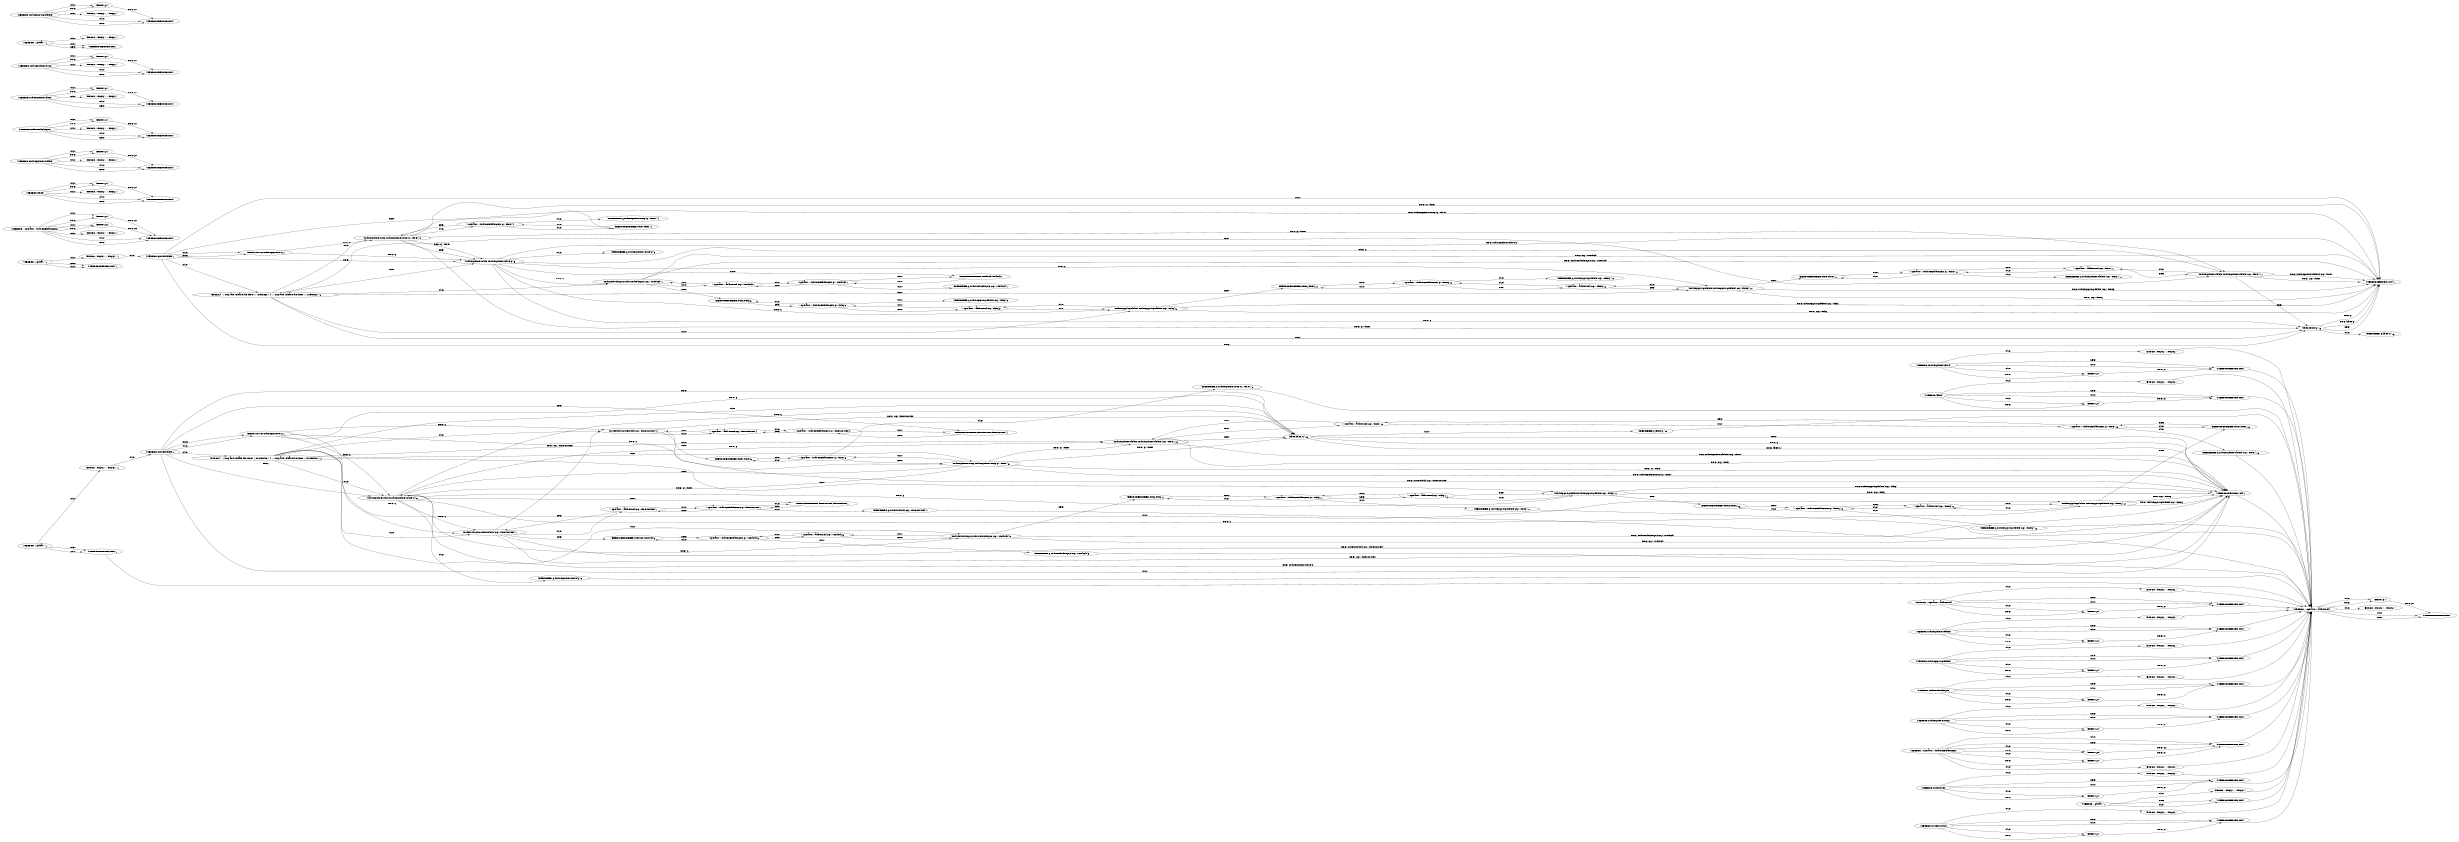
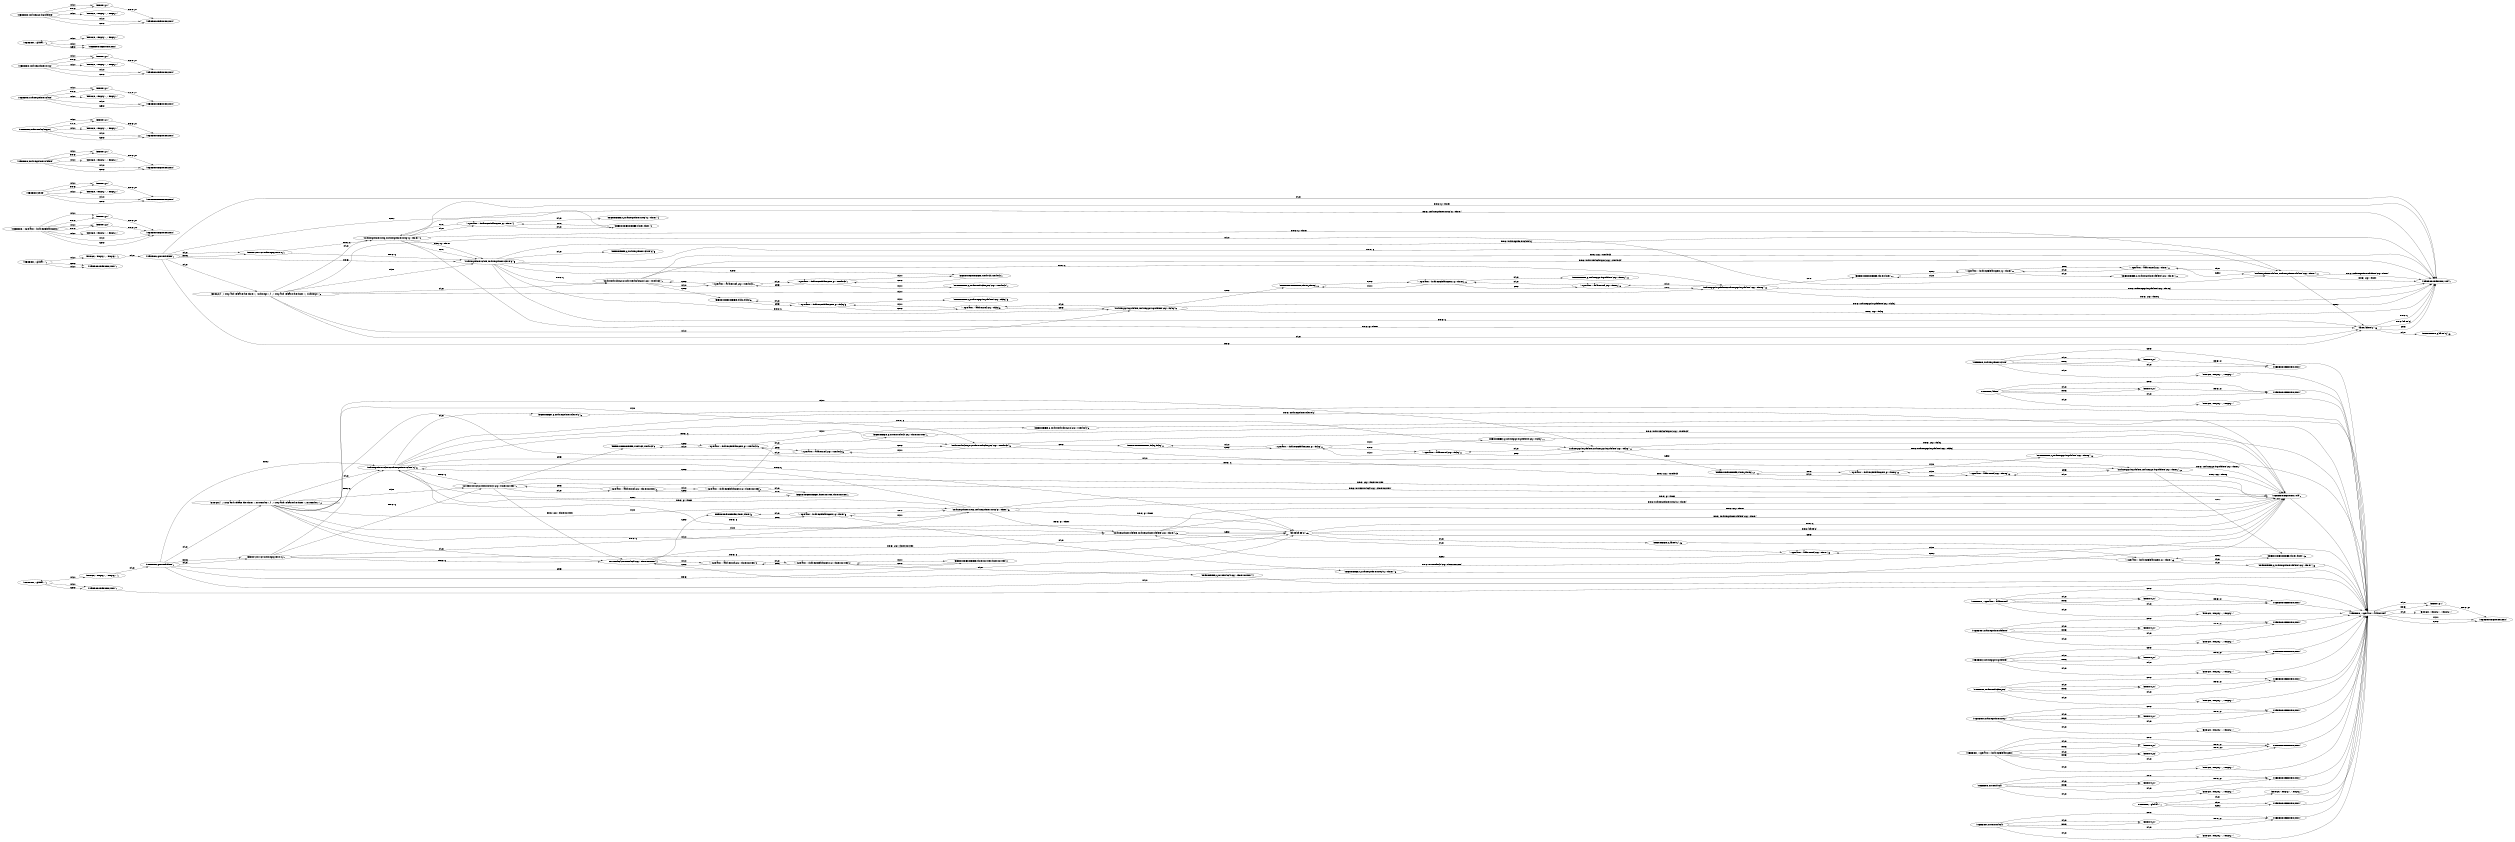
node "(IDENTIFIER,q,mutex_lock(&q->timer_mutex))": added
